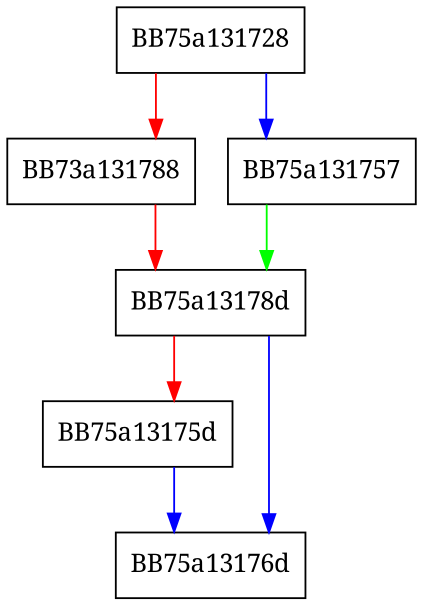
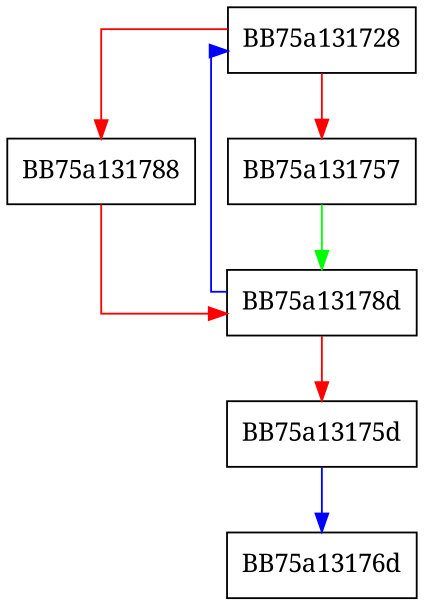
edge "BB75a131728" -> "BB75a131757": color blue -> red
node "BB73a131788": label "BB73a131788" -> "BB75a131788"
edge "BB75a13178d" -> "BB75a13176d": now "BB75a13178d" -> "BB75a131728"
